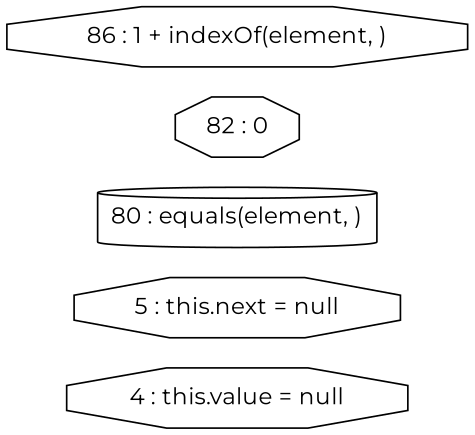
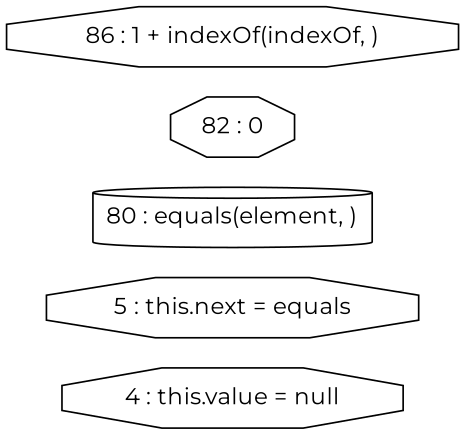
node "86 : 1 + indexOf(element, )": label "86 : 1 + indexOf(element, )" -> "86 : 1 + indexOf(indexOf, )"
node "5 : this.next = null": label "5 : this.next = null" -> "5 : this.next = equals"
